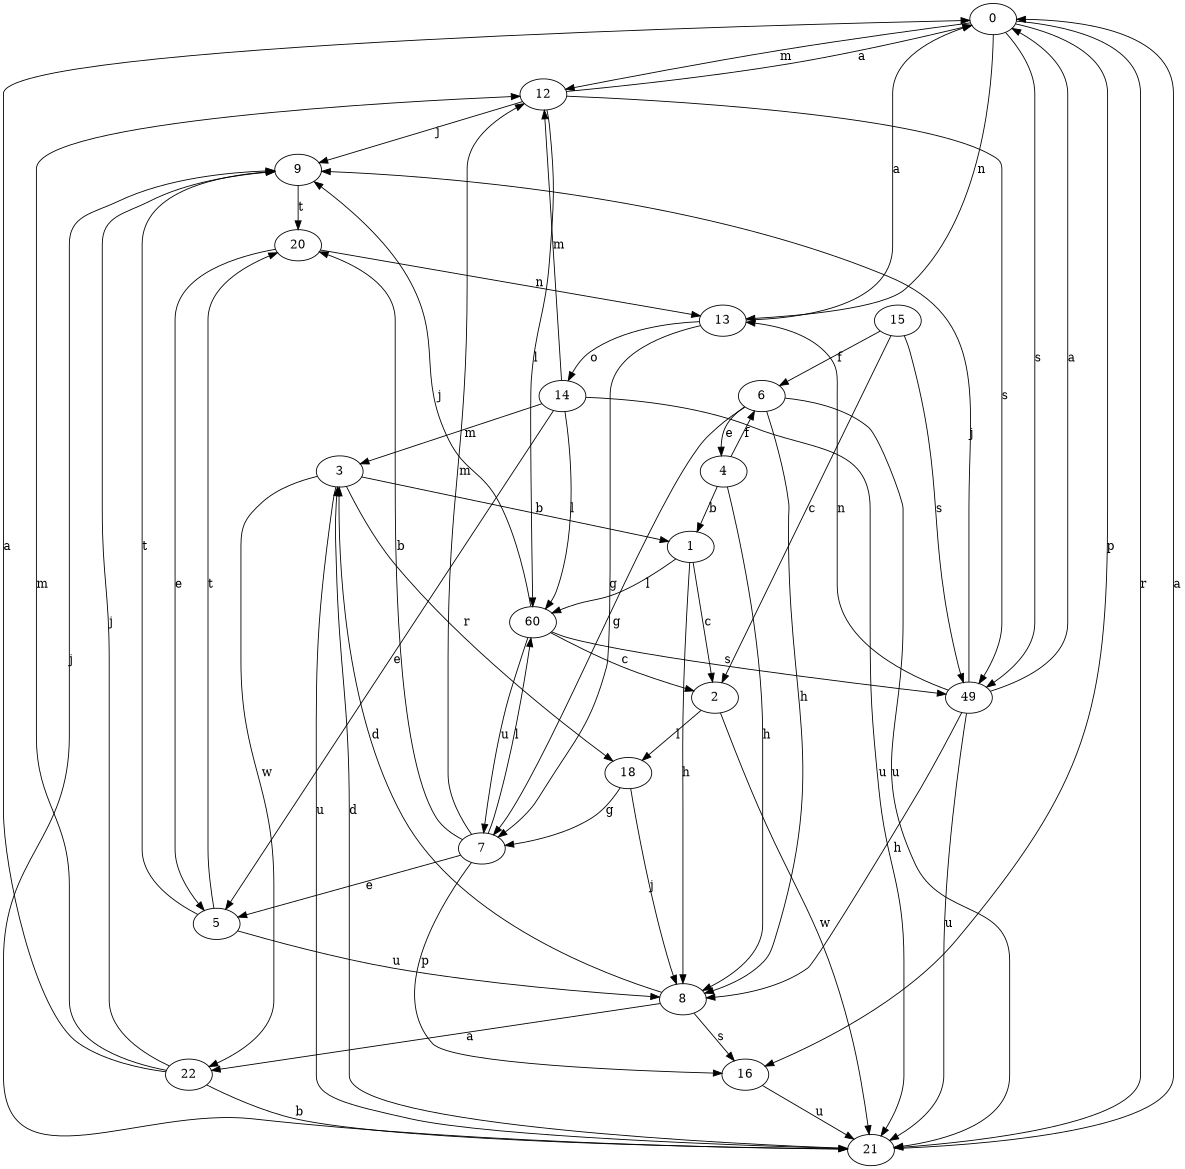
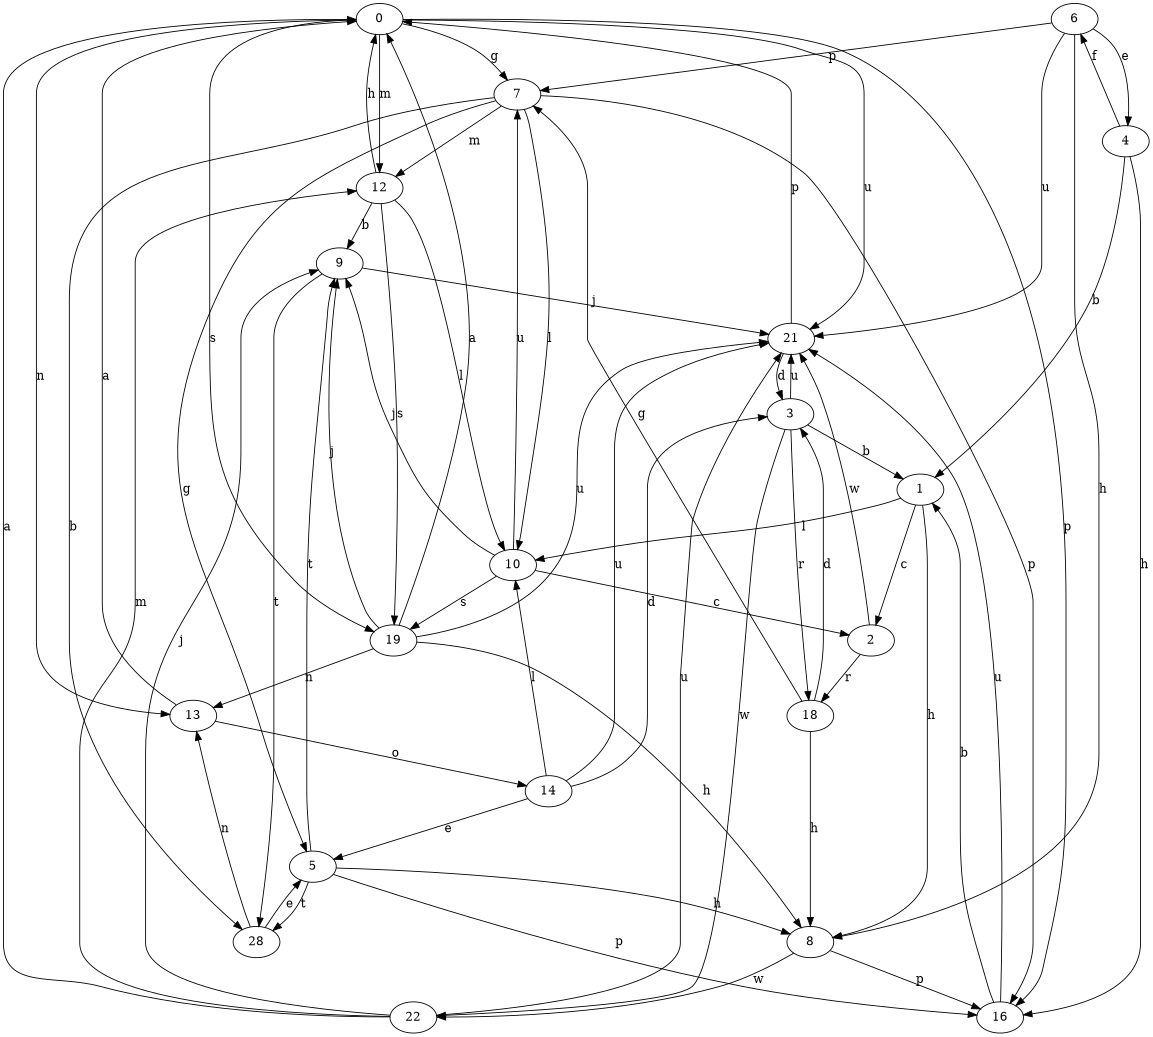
edge "12" -> "0": label "a" -> "h"
edge "12" -> "9": label "j" -> "b"
node "20": label "20" -> "28"
edge "14" -> "12": removed, label "m"
node "15": removed
edge "14" -> "3": label "m" -> "d"
edge "13" -> "7": now "0" -> "7"
edge "0" -> "21": label "r" -> "u"
edge "21" -> "0": label "a" -> "p"
node "60": label "60" -> "10"
edge "6" -> "7": label "g" -> "p"
node "49": label "49" -> "19"
edge "2" -> "18": label "l" -> "r"
edge "4" -> "8": now "4" -> "16"
edge "16" -> "1": added, label "b"
edge "8" -> "3": now "18" -> "3"
edge "7" -> "5": label "e" -> "g"
edge "18" -> "8": label "j" -> "h"
edge "5" -> "8": label "u" -> "h"
edge "5" -> "16": added, label "p"
edge "21" -> "9": reversed
edge "8" -> "22": label "a" -> "w"
edge "8" -> "16": label "s" -> "p"
edge "22" -> "21": label "b" -> "u"
